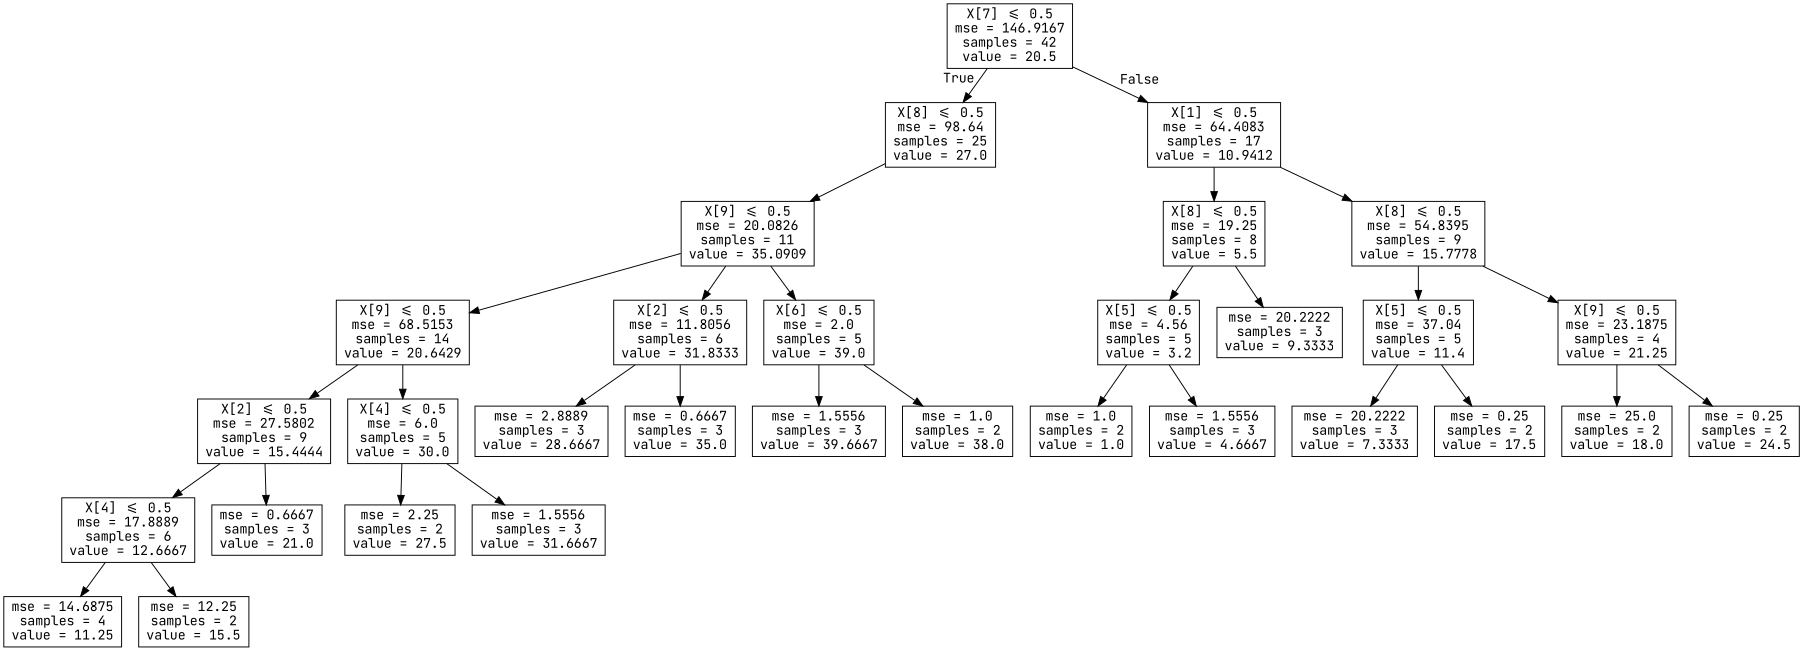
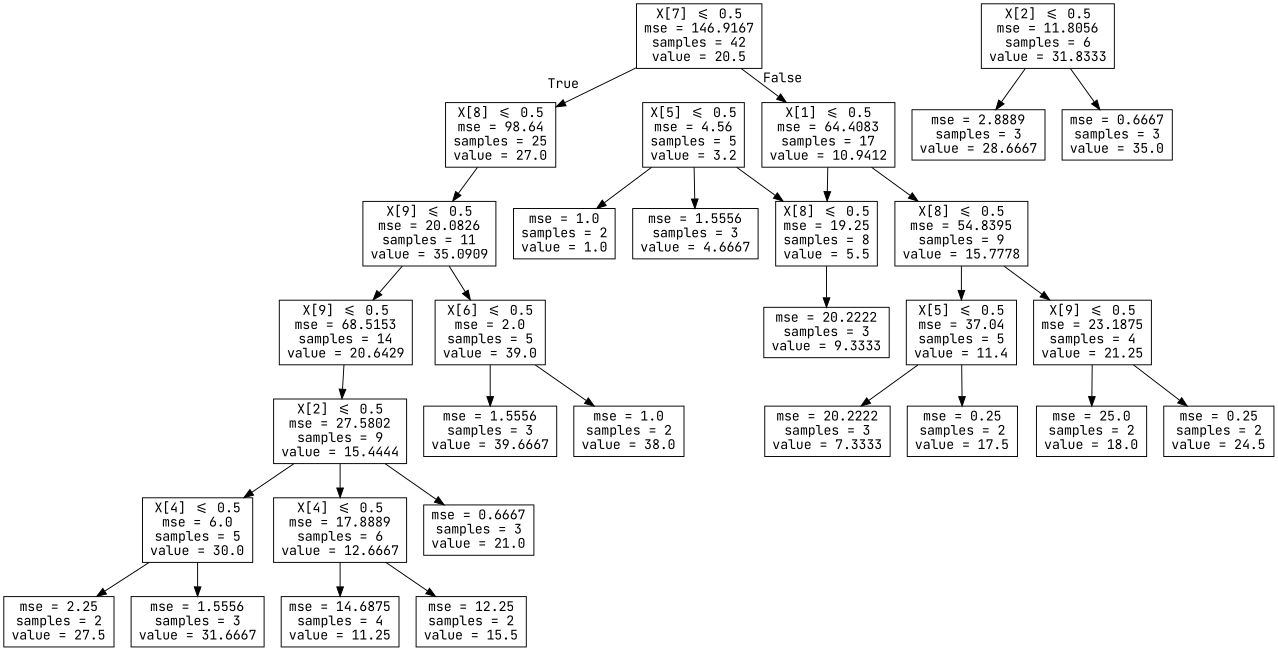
edge "X[9] <= 0.5 mse = 20.0826 samples = 11 value = 35.0909" -> "X[2] <= 0.5 mse = 11.8056 samples = 6 value = 31.8333": removed
edge "X[8] <= 0.5 mse = 19.25 samples = 8 value = 5.5" -> "X[5] <= 0.5 mse = 4.56 samples = 5 value = 3.2": reversed
edge "X[9] <= 0.5 mse = 68.5153 samples = 14 value = 20.6429" -> "X[4] <= 0.5 mse = 6.0 samples = 5 value = 30.0": now "X[2] <= 0.5 mse = 27.5802 samples = 9 value = 15.4444" -> "X[4] <= 0.5 mse = 6.0 samples = 5 value = 30.0"
